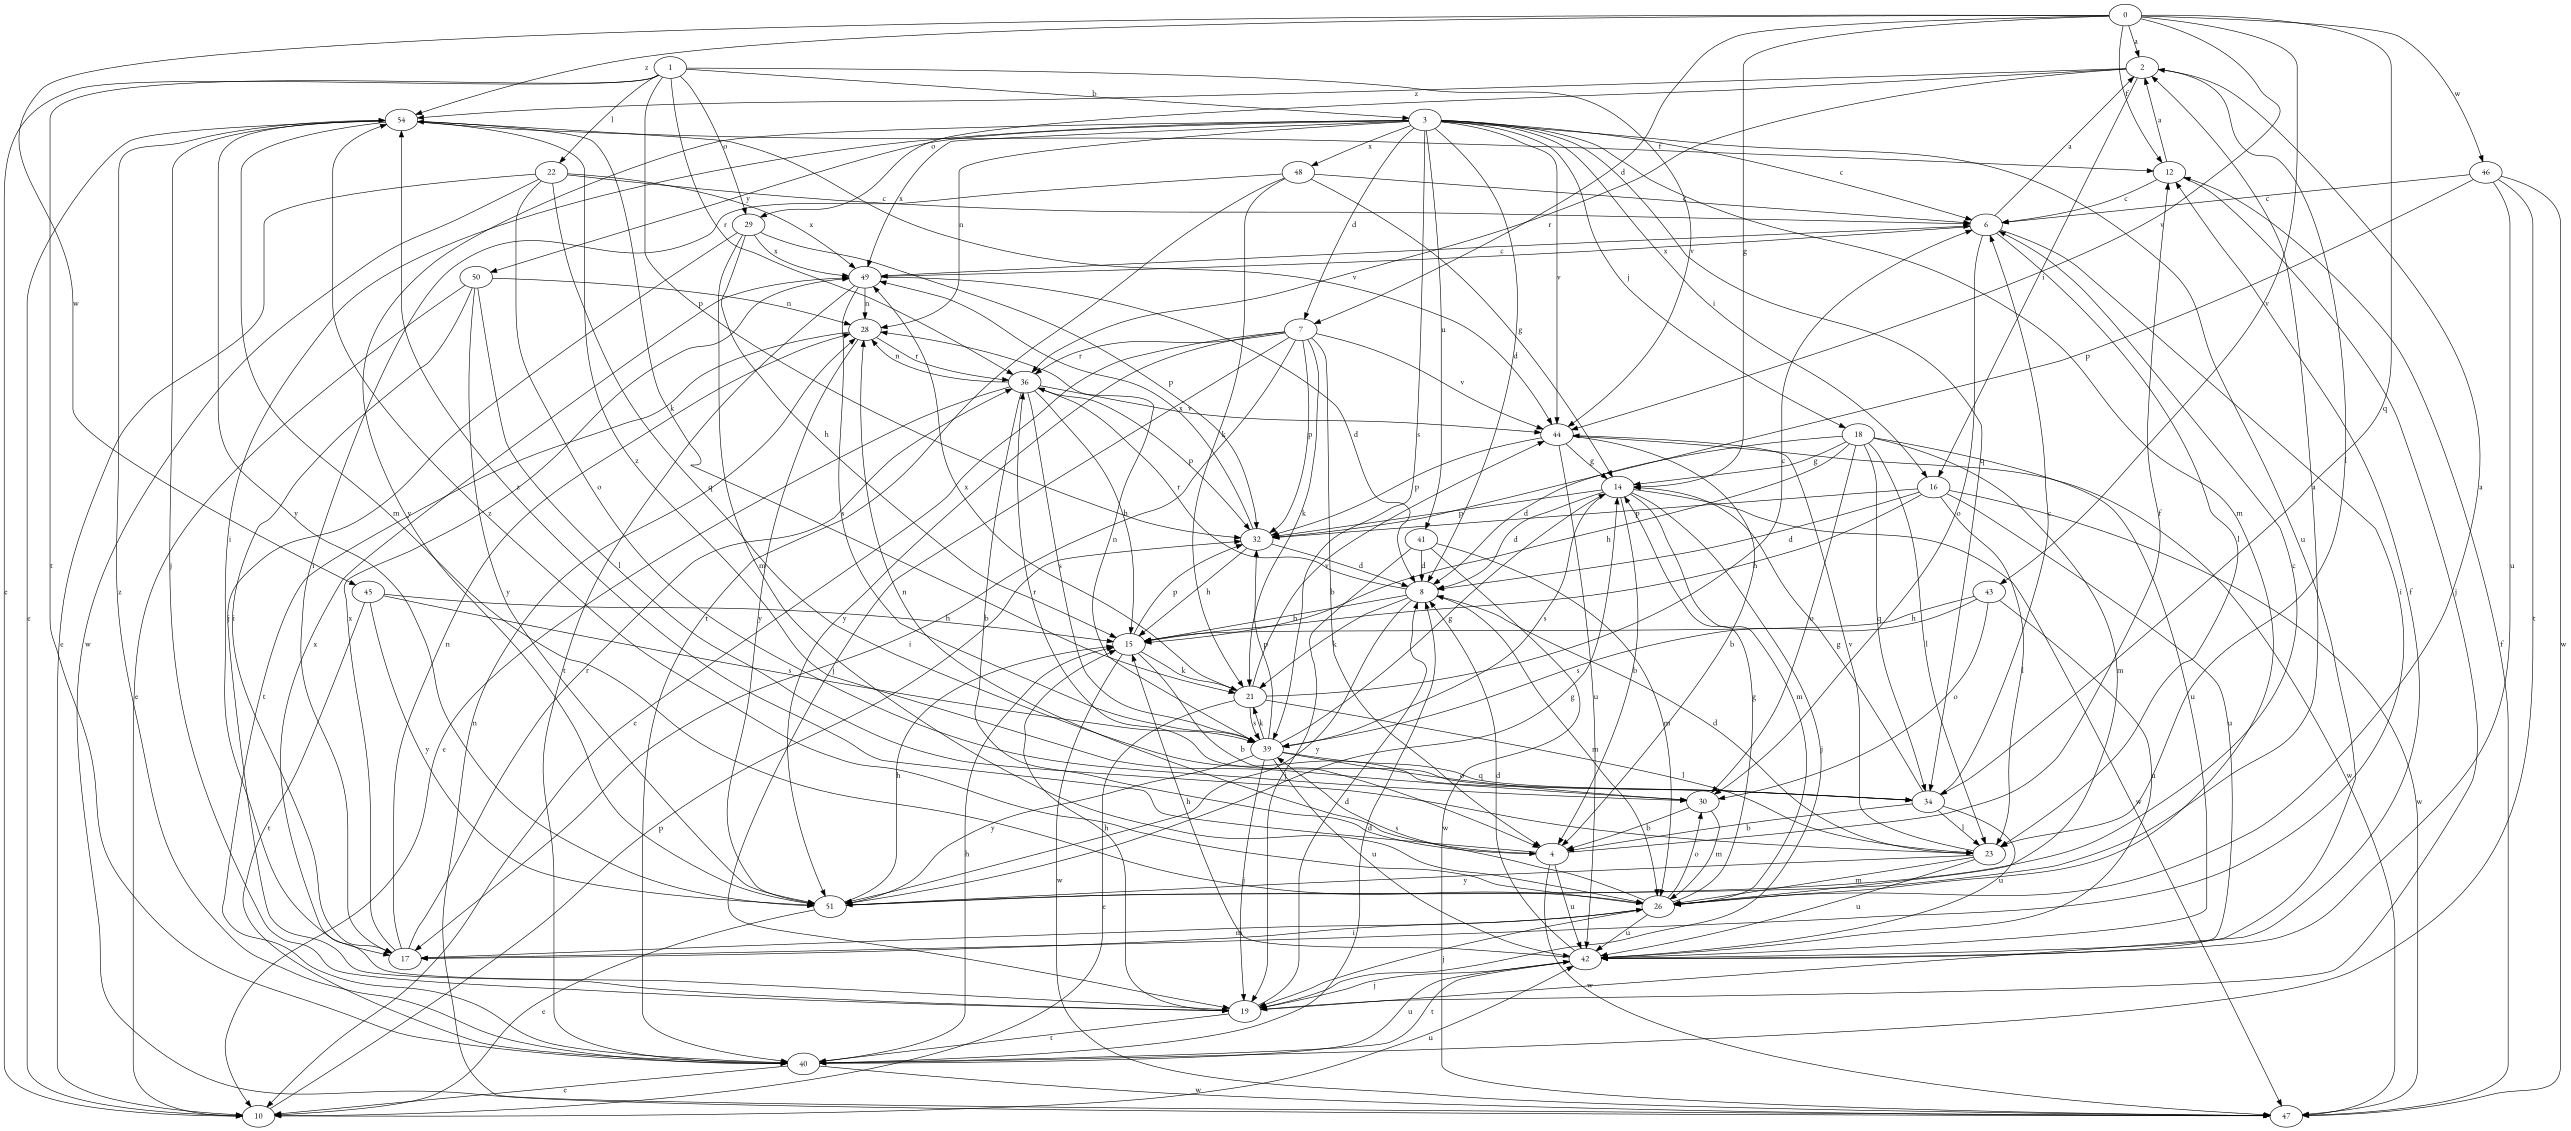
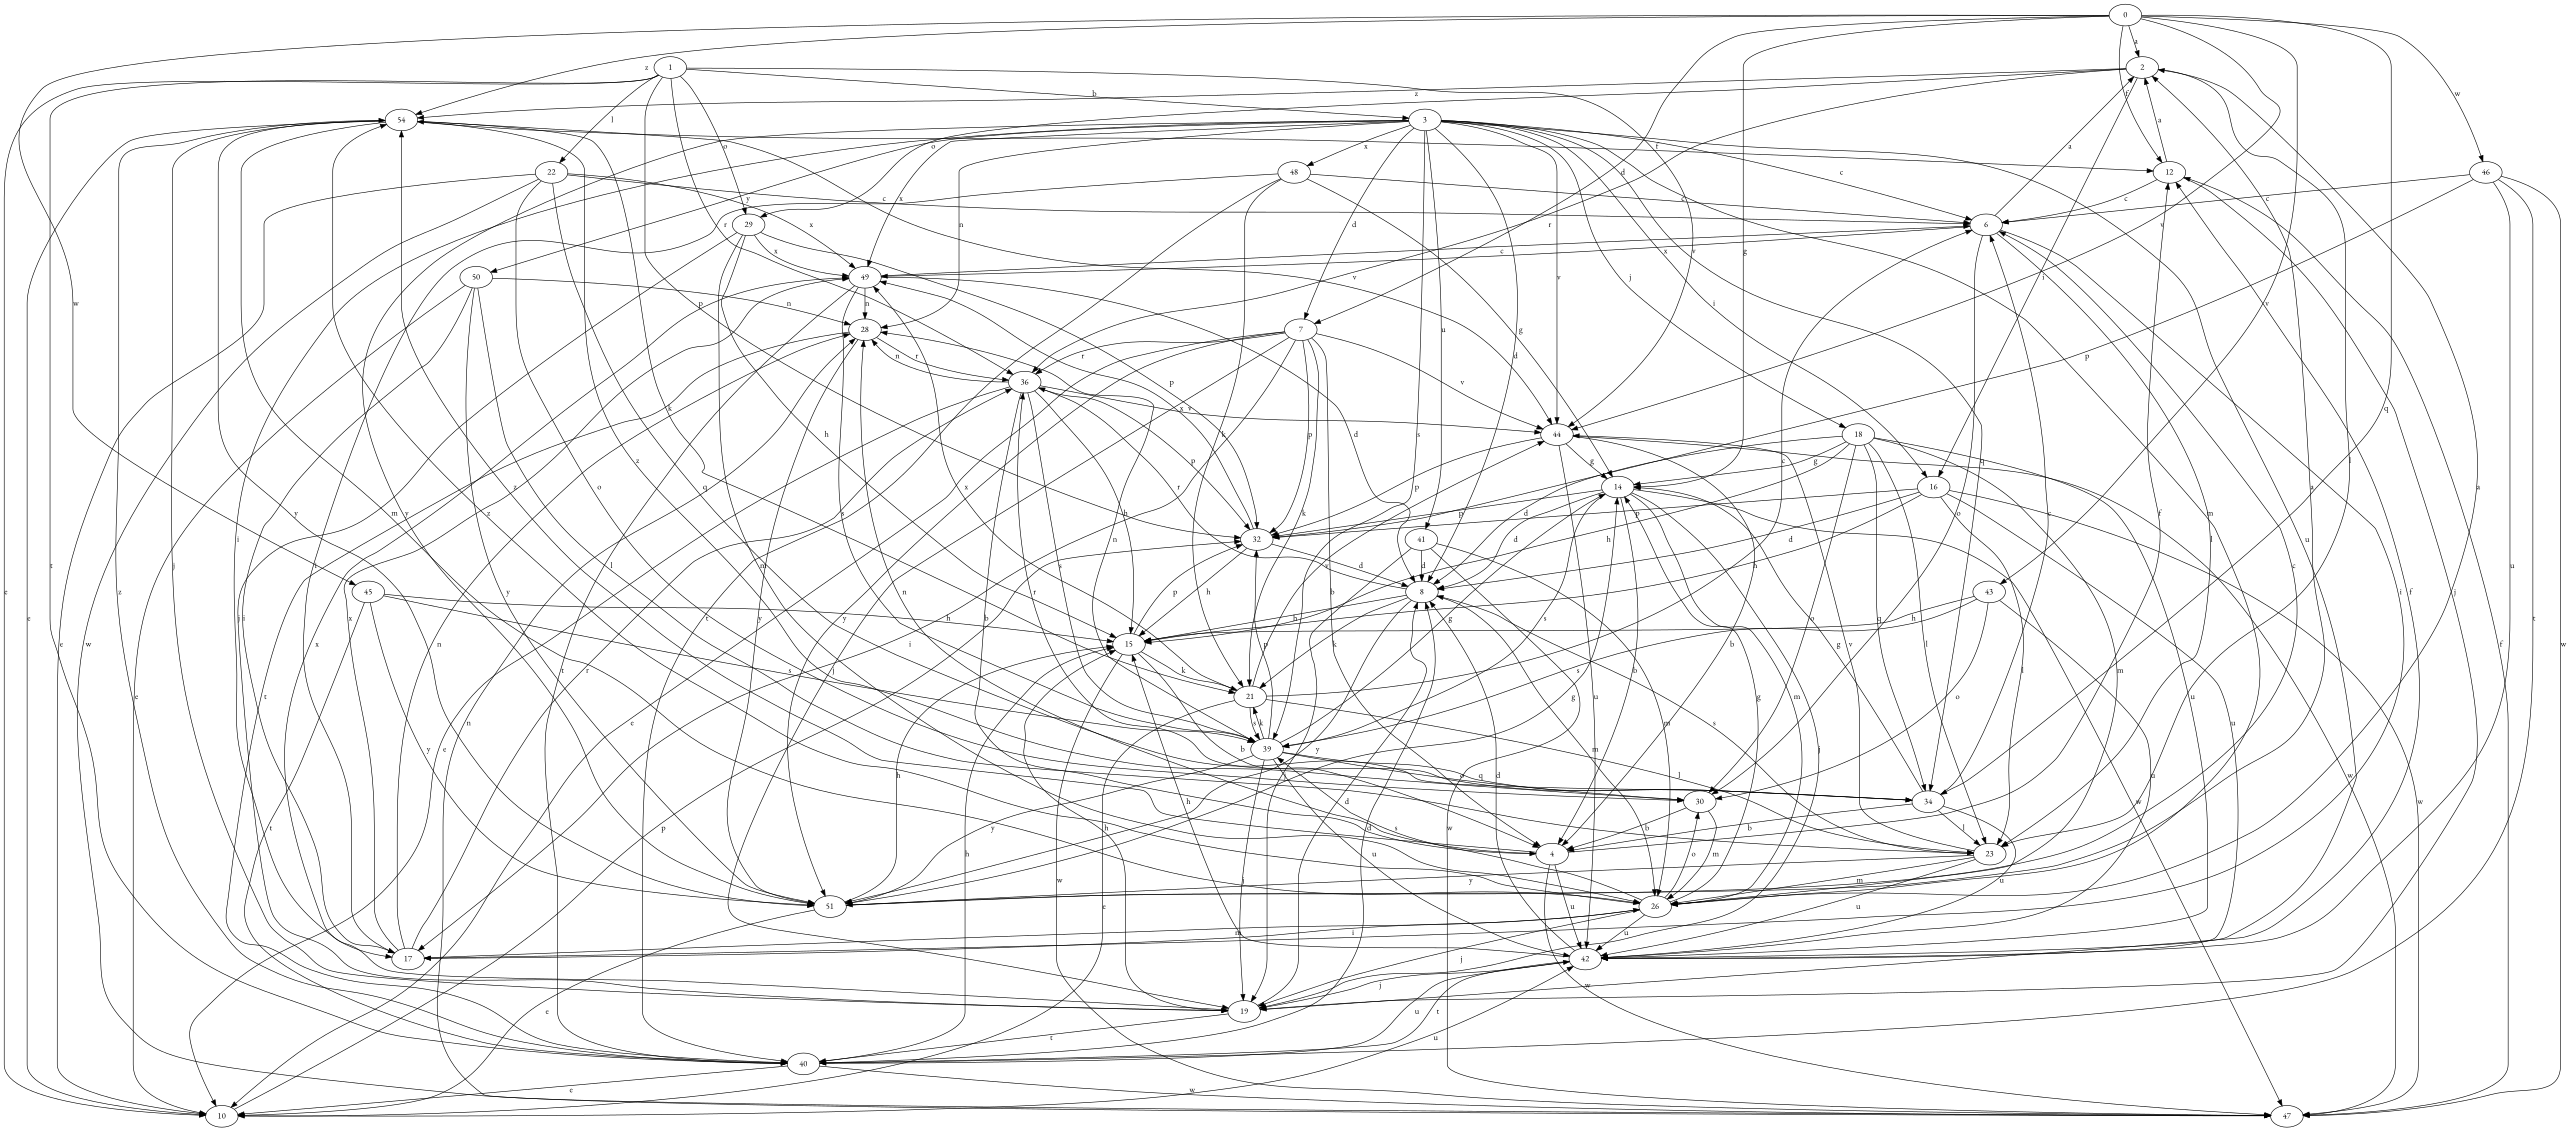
edge "23" -> "8": label "d" -> "s"
